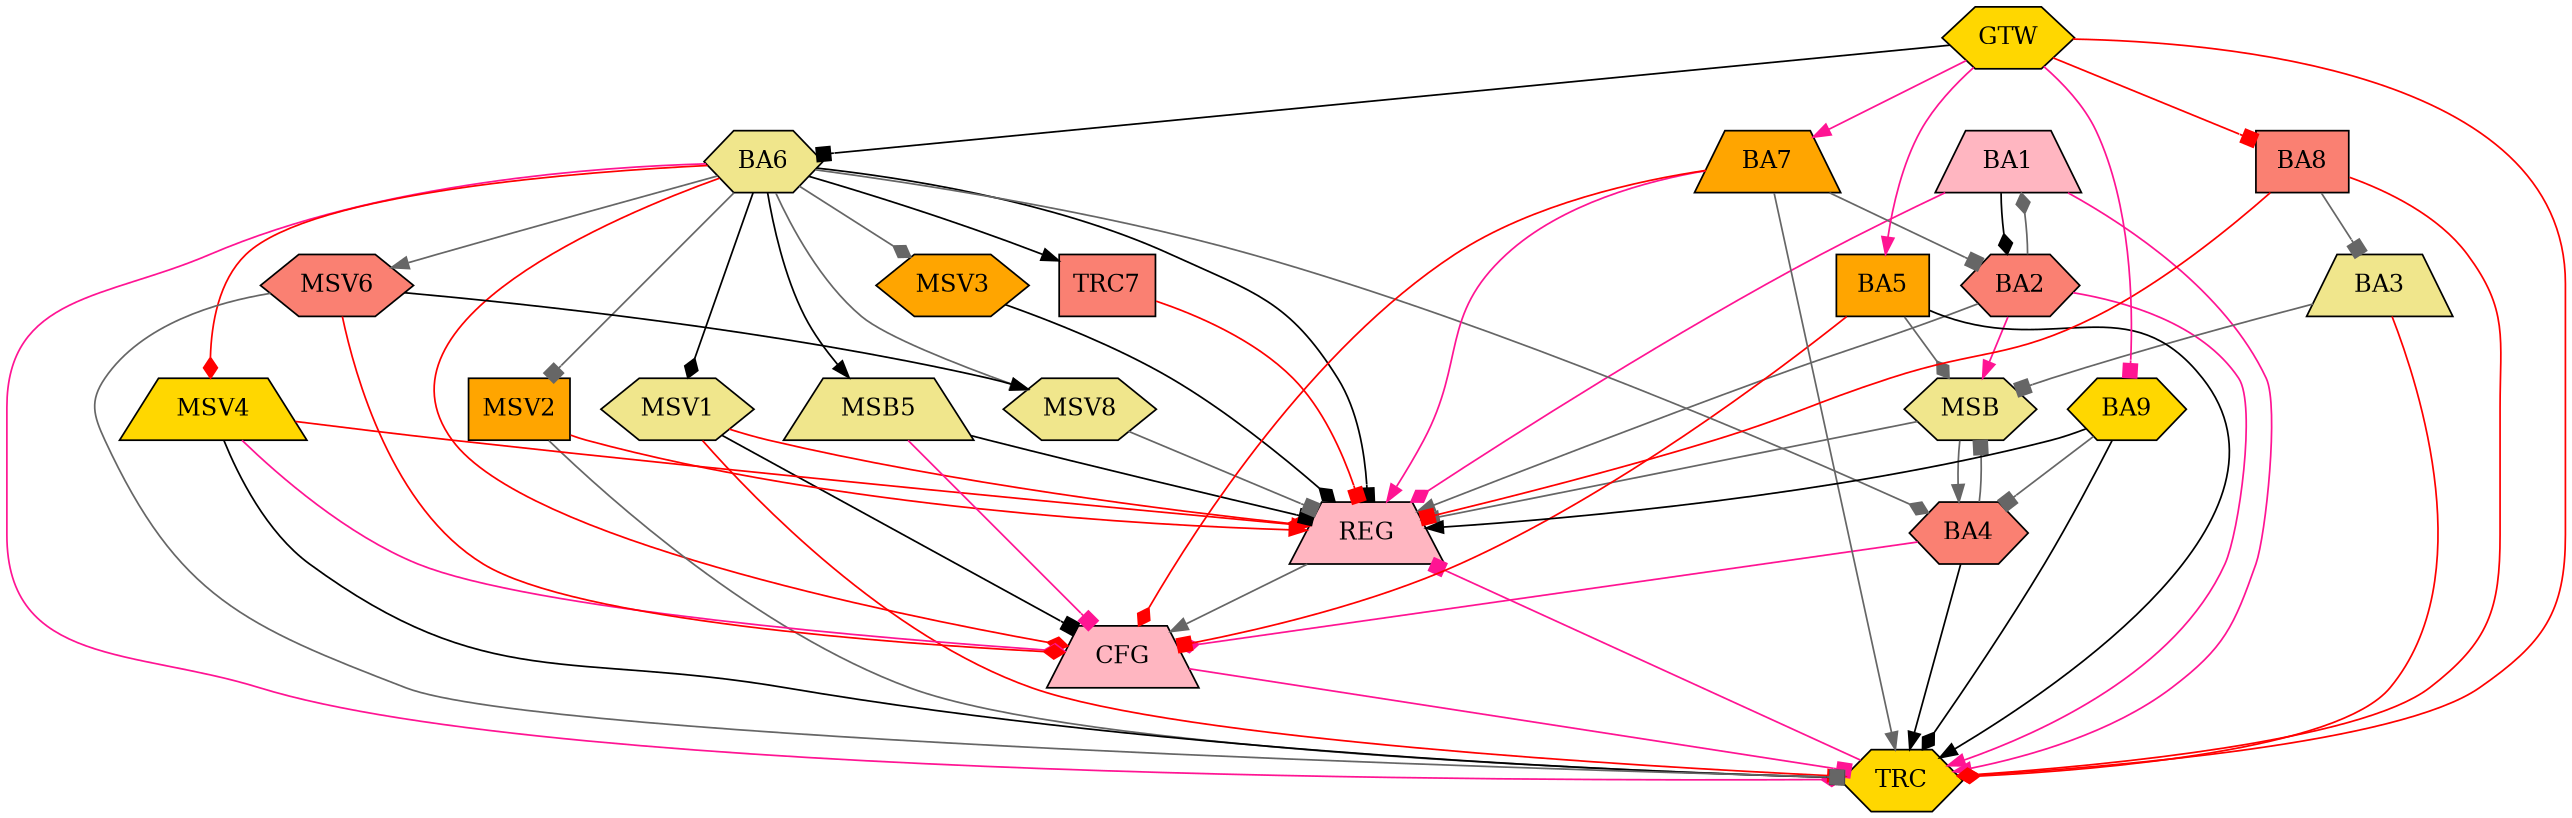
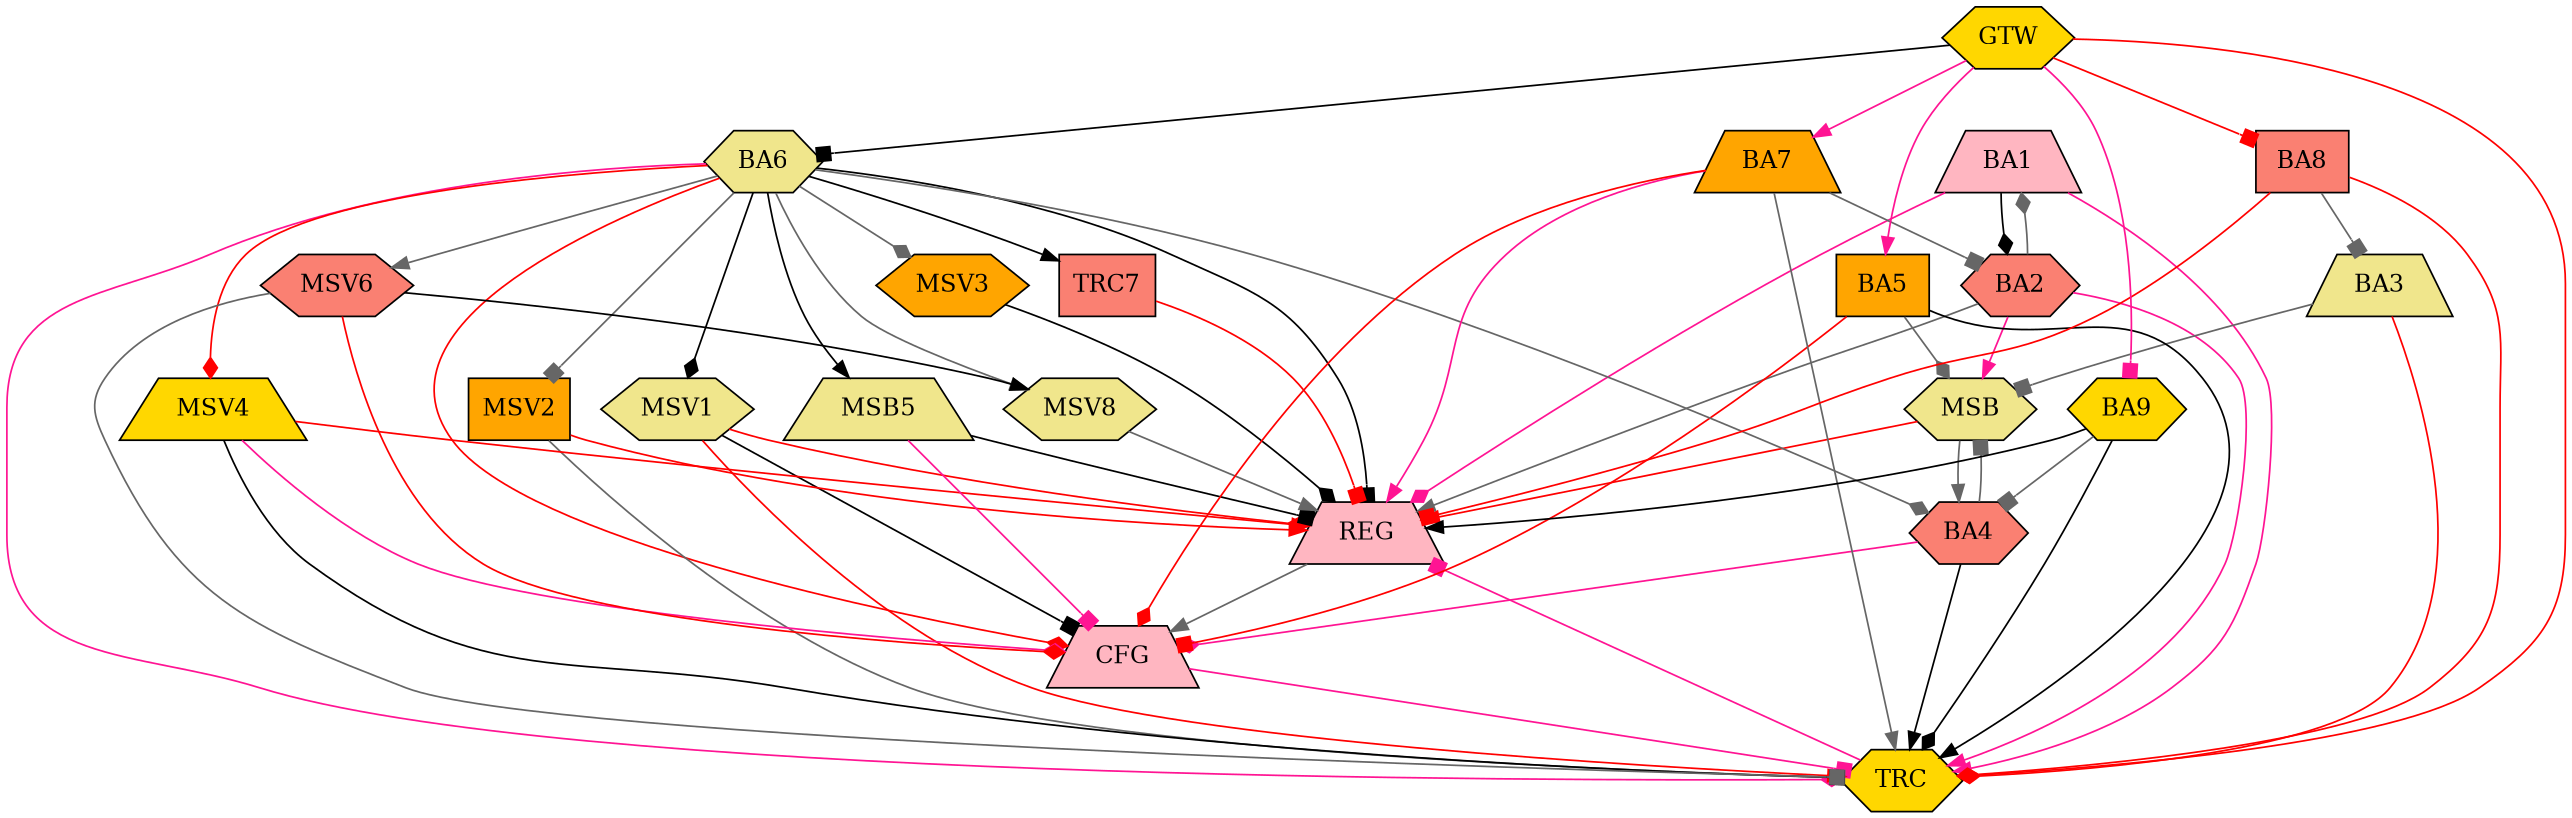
edge "MSV8" -> "REG": arrowhead box -> normal
edge "MSB" -> "REG": color gray40 -> red
